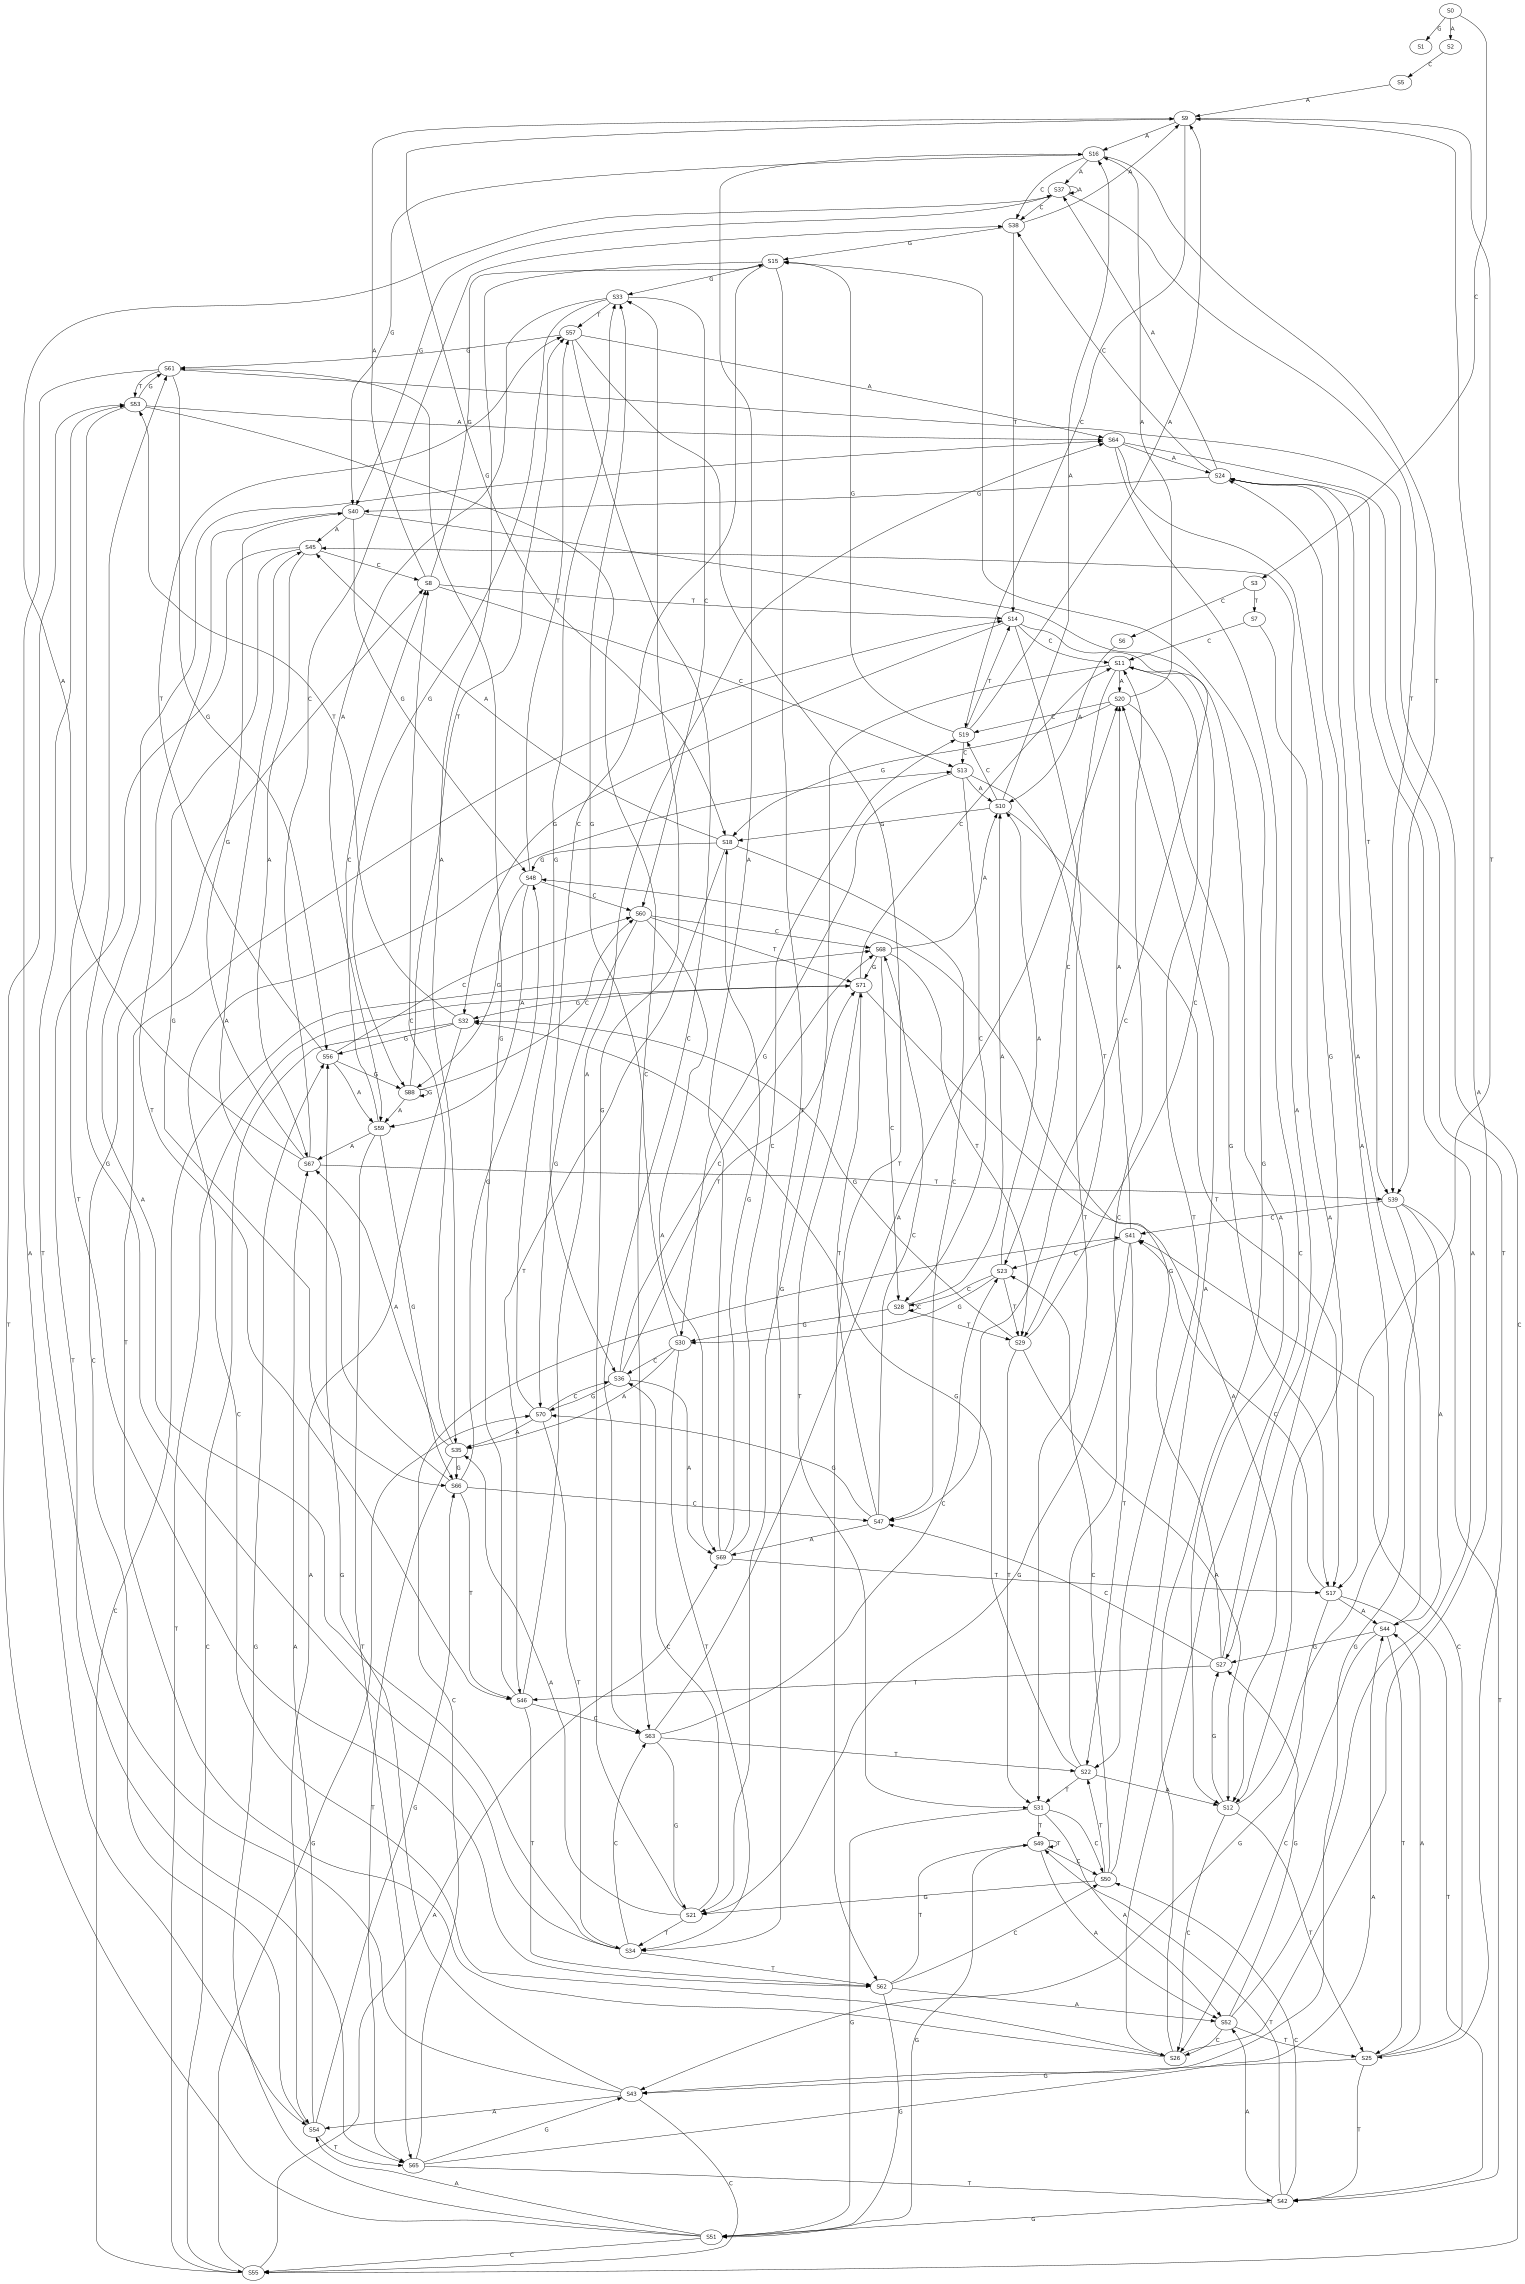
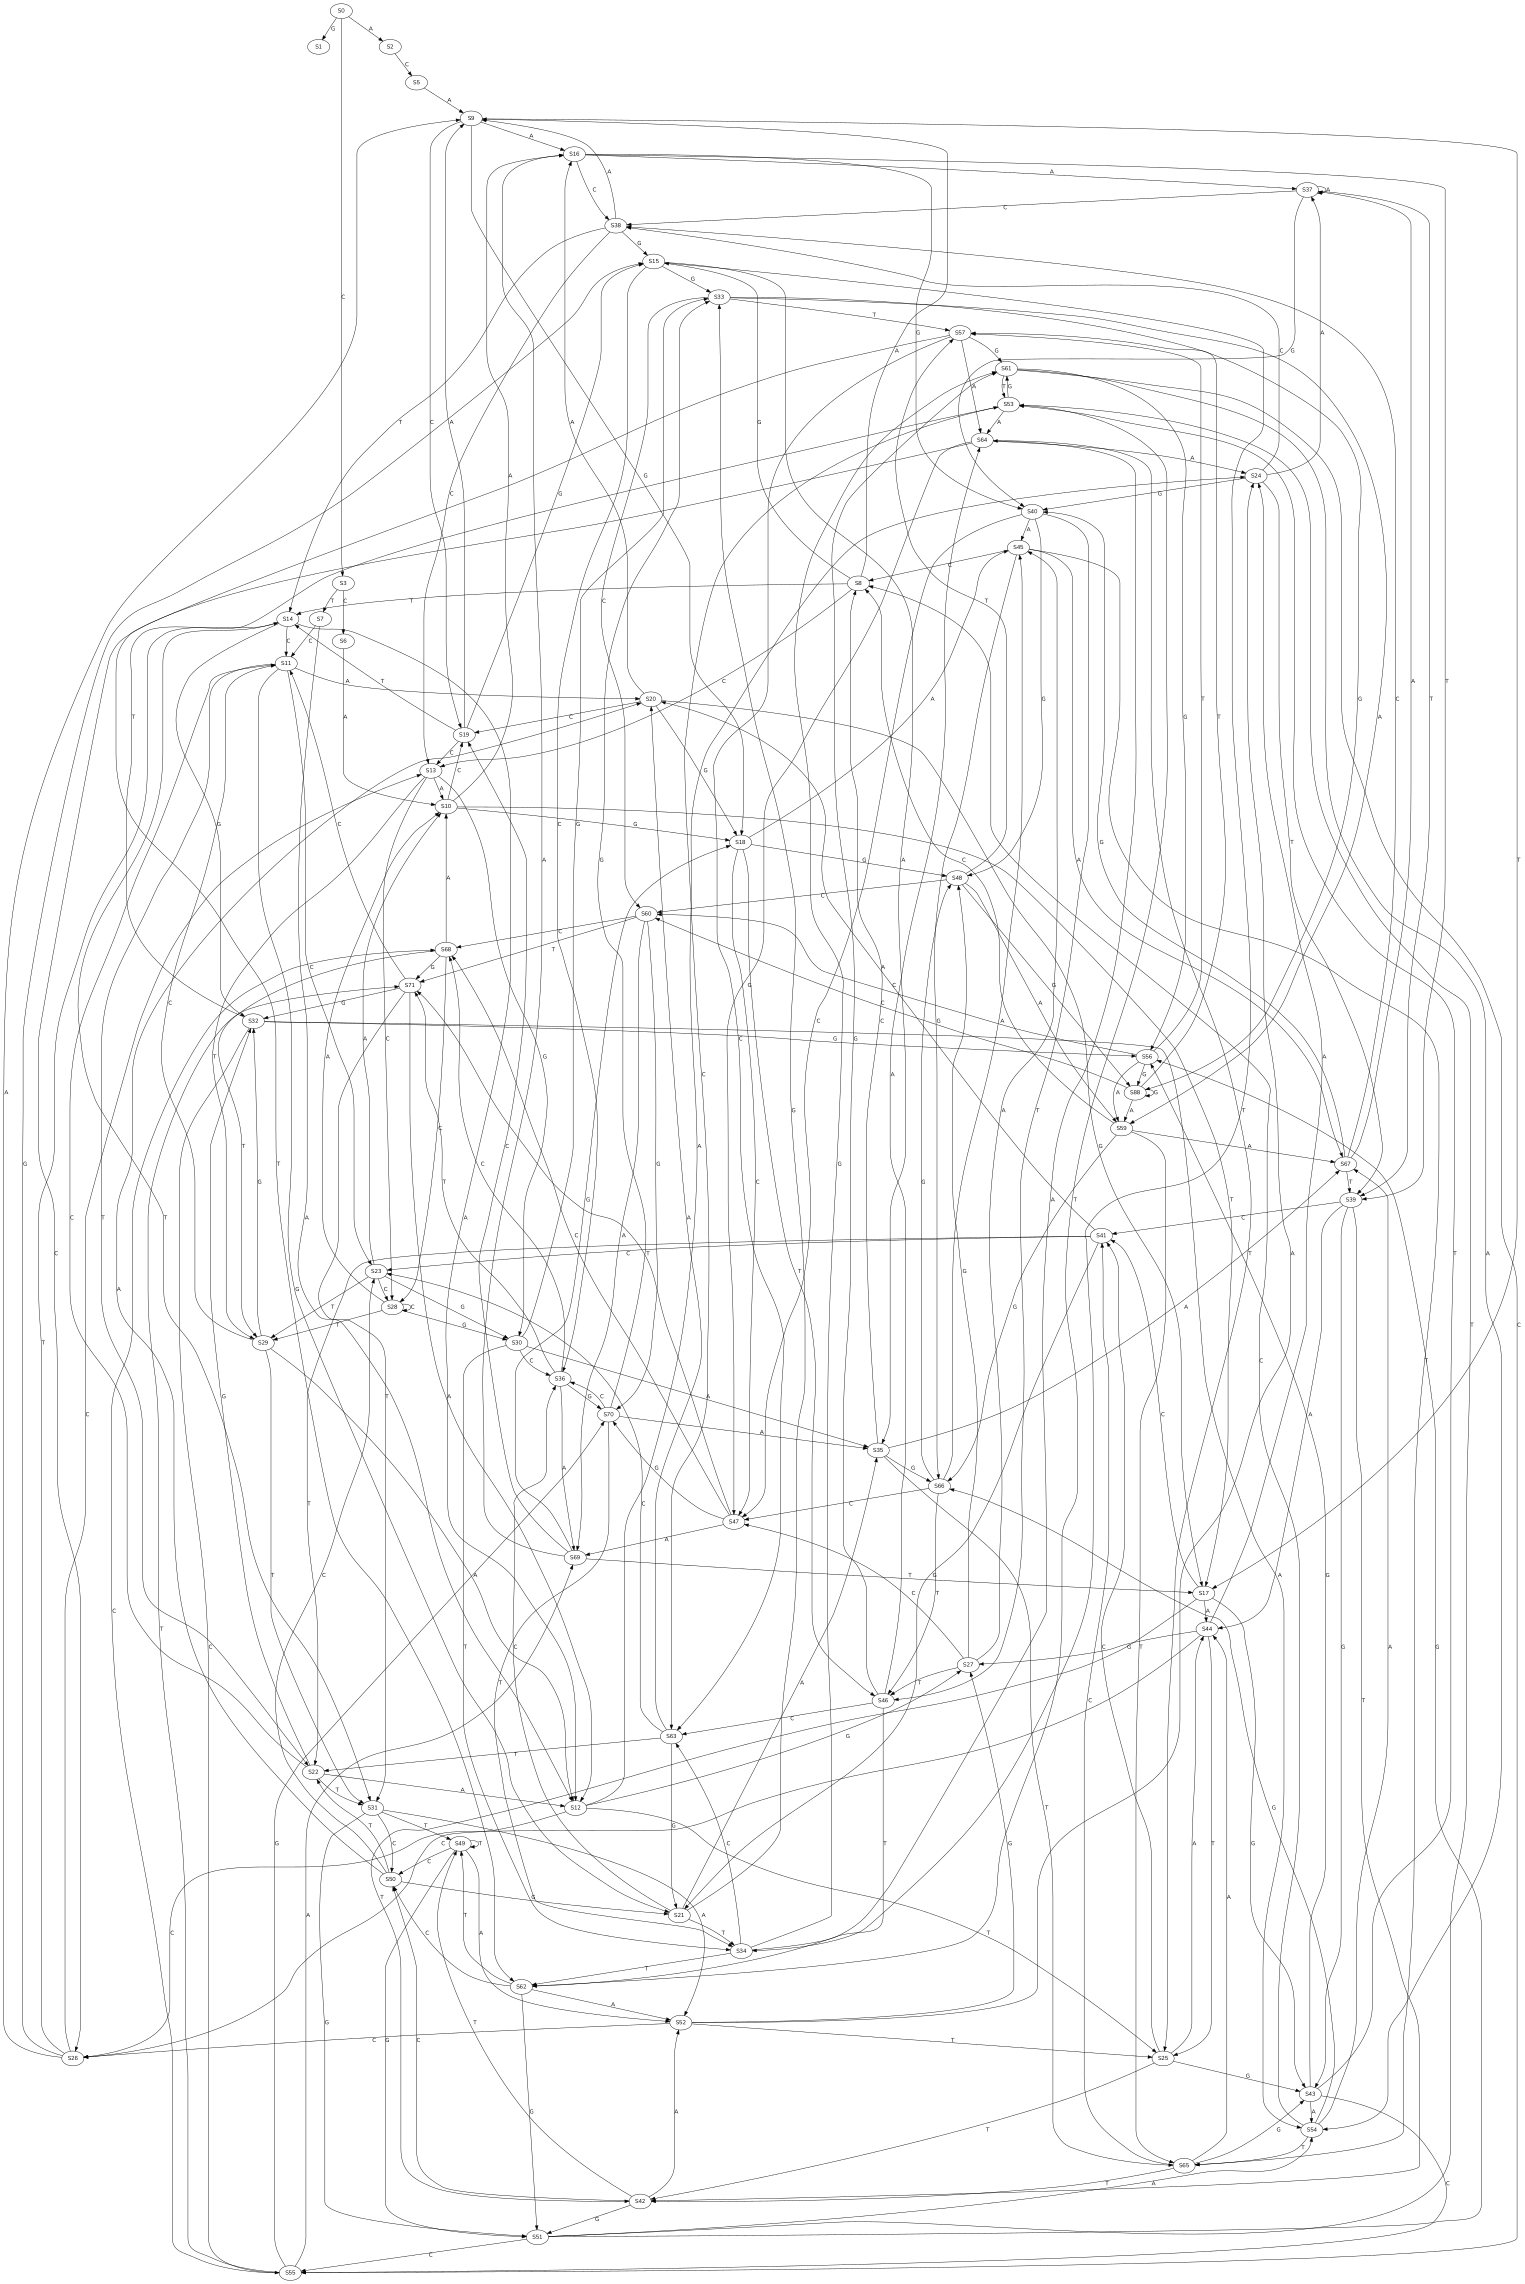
edge "S38" -> "S13": added, label "C"
edge "S64" -> "S27": now "S64" -> "S47"
